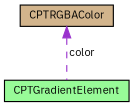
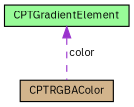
edge "CPTGradientElement" -> "CPTRGBAColor": reversed
